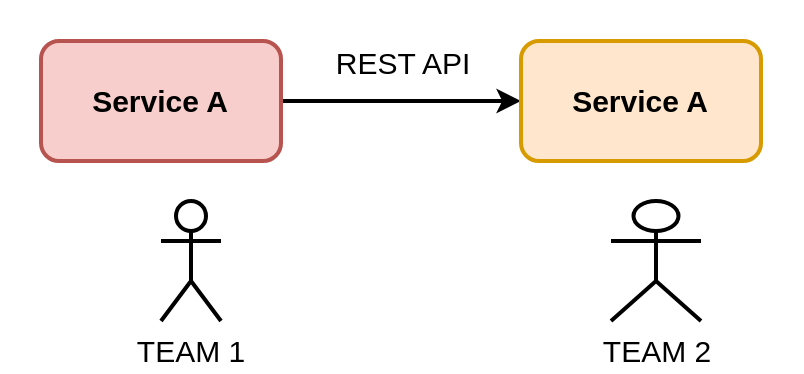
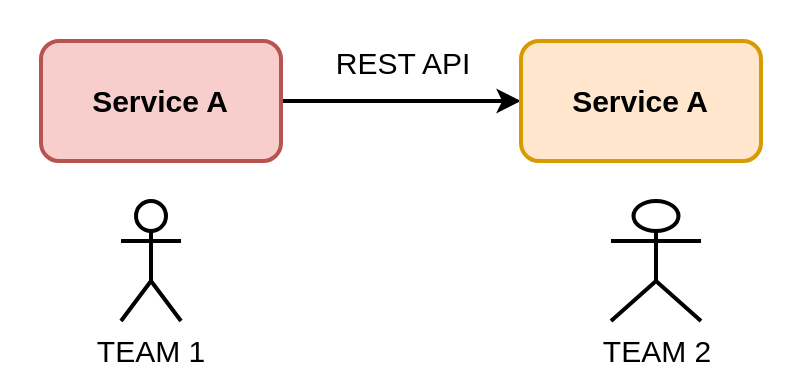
node "TEAM 1": moved (191, 261) -> (151, 261)
